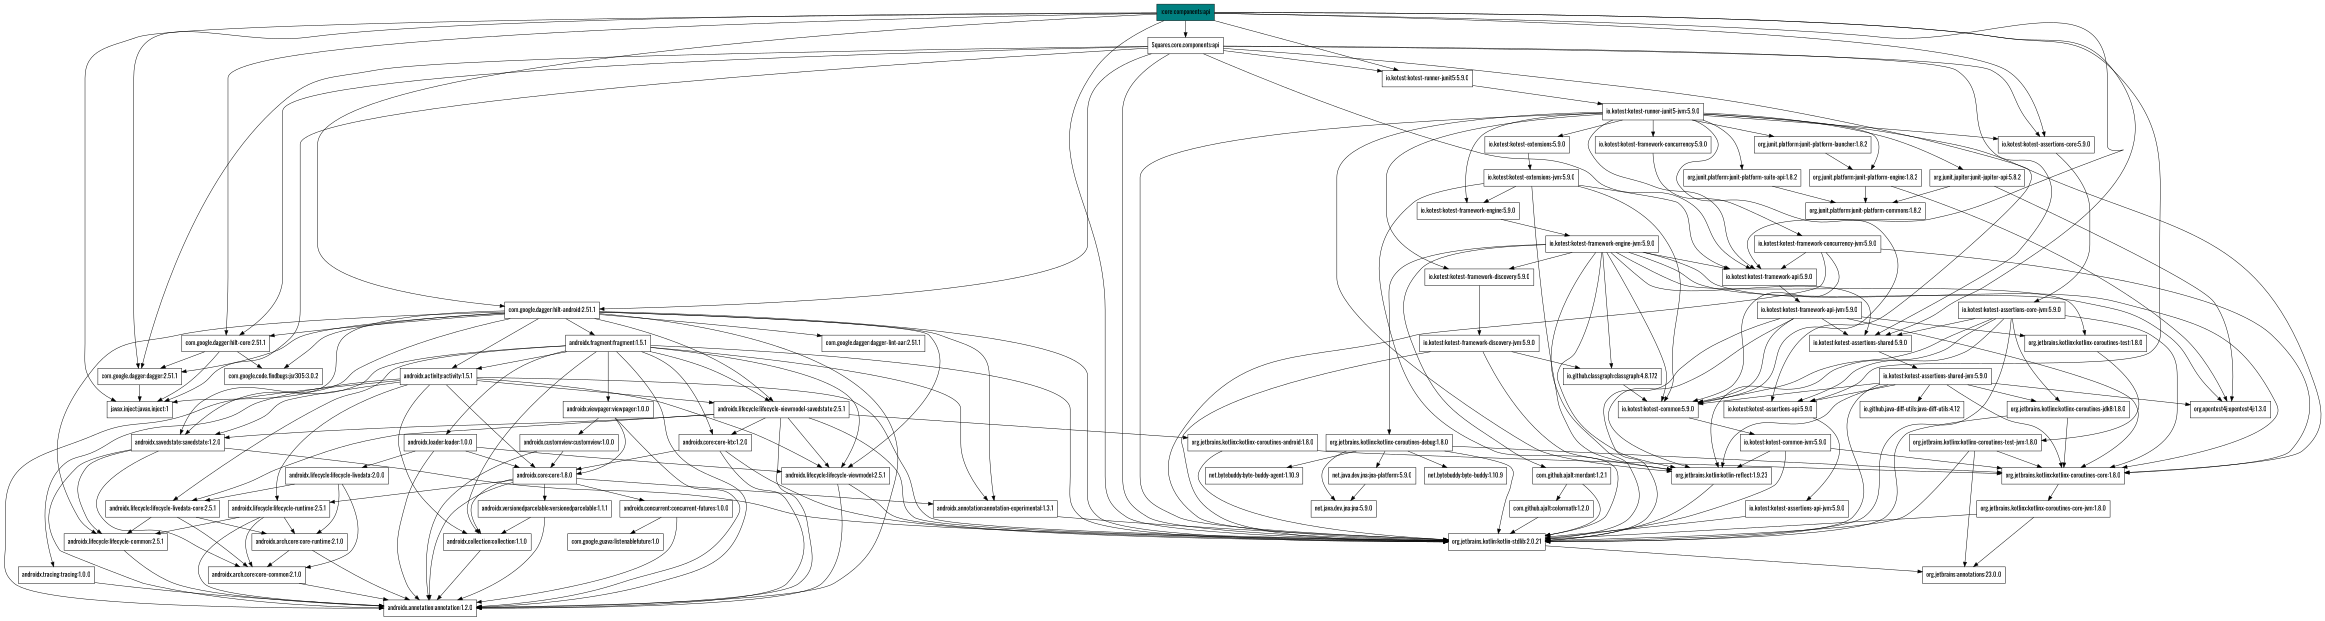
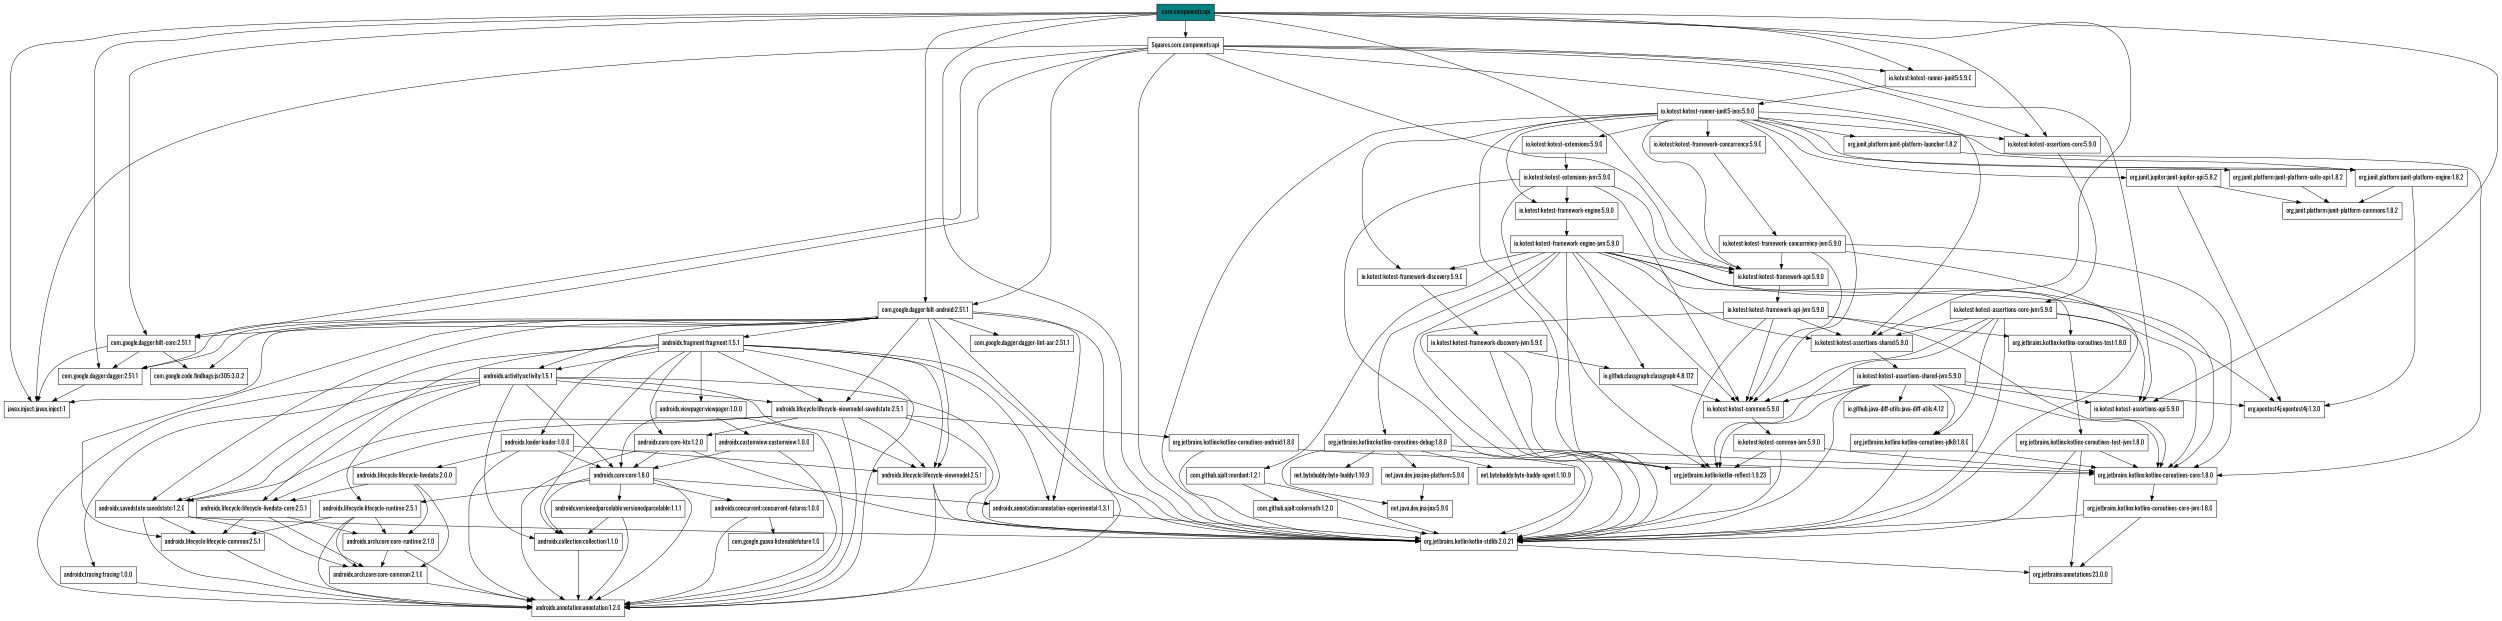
node "io.kotest:kotest-assertions-api-jvm:5.9.0": removed
